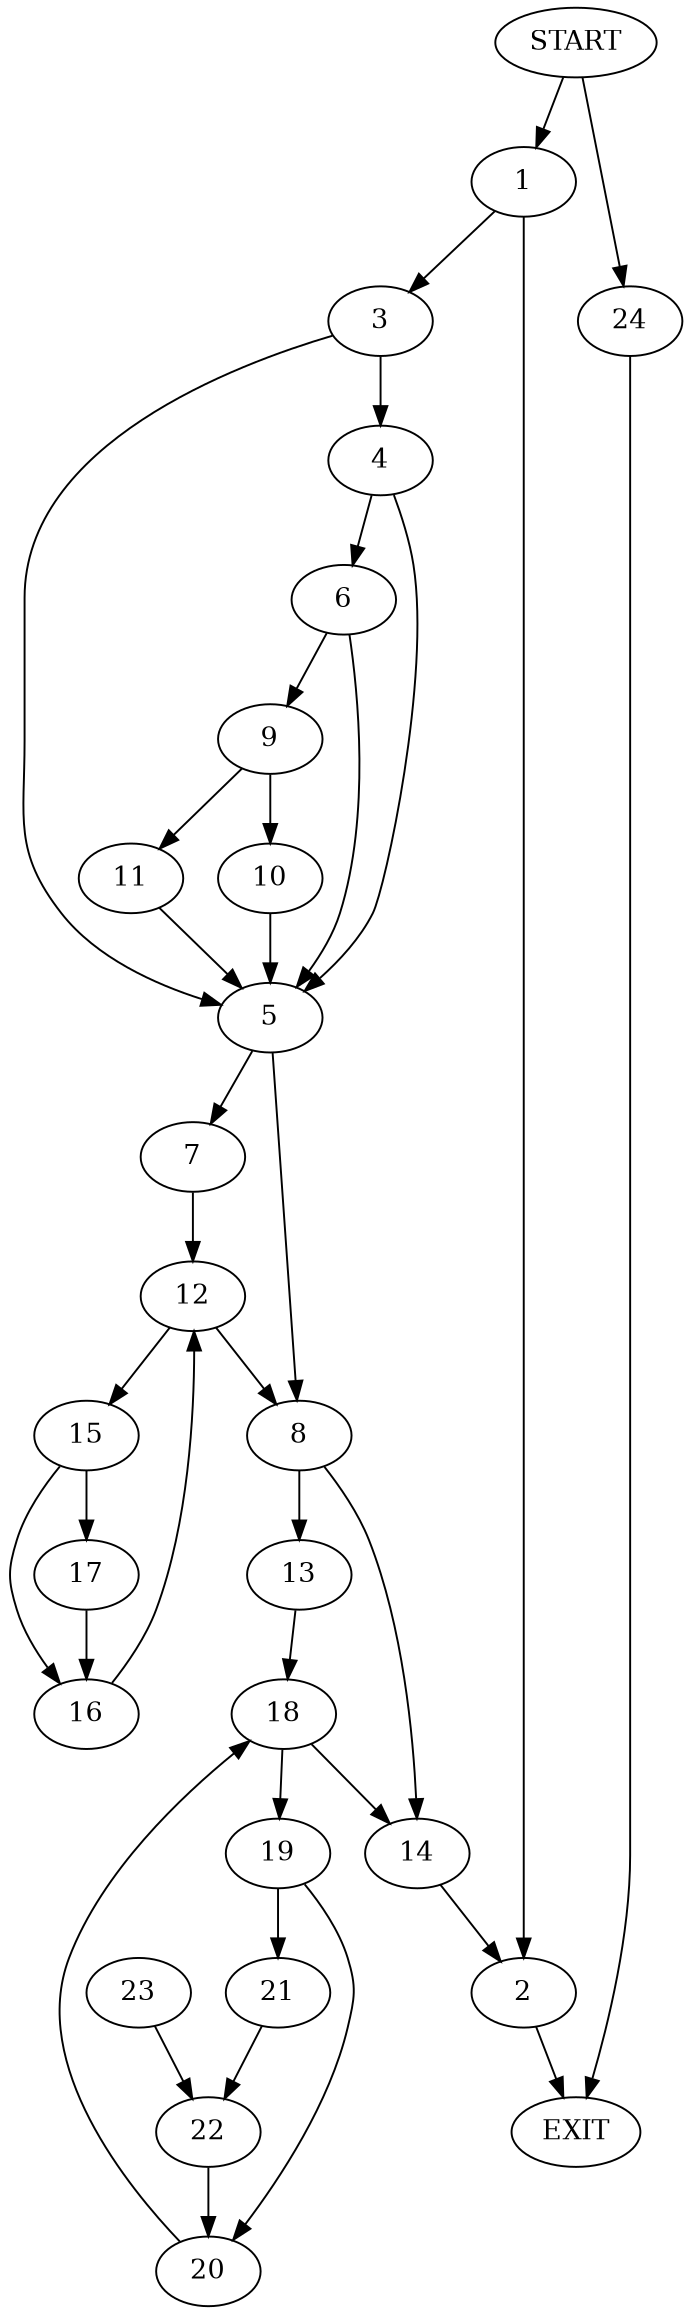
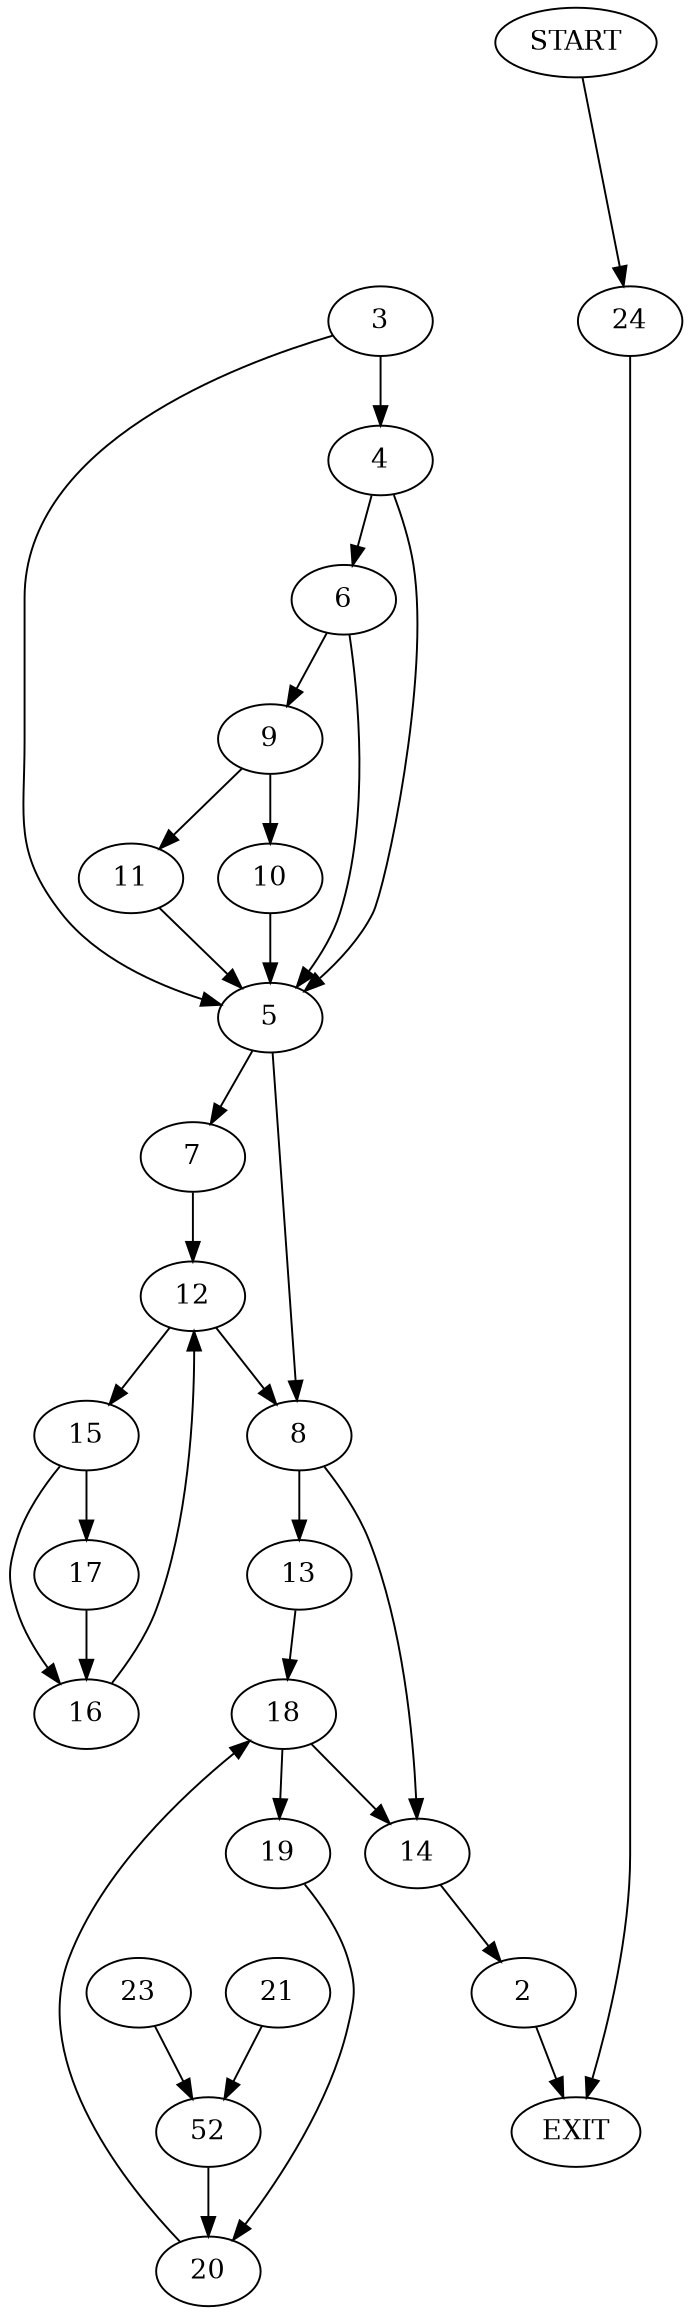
node "1": removed
edge "19" -> "21": removed
node "22": label "22" -> "52"
